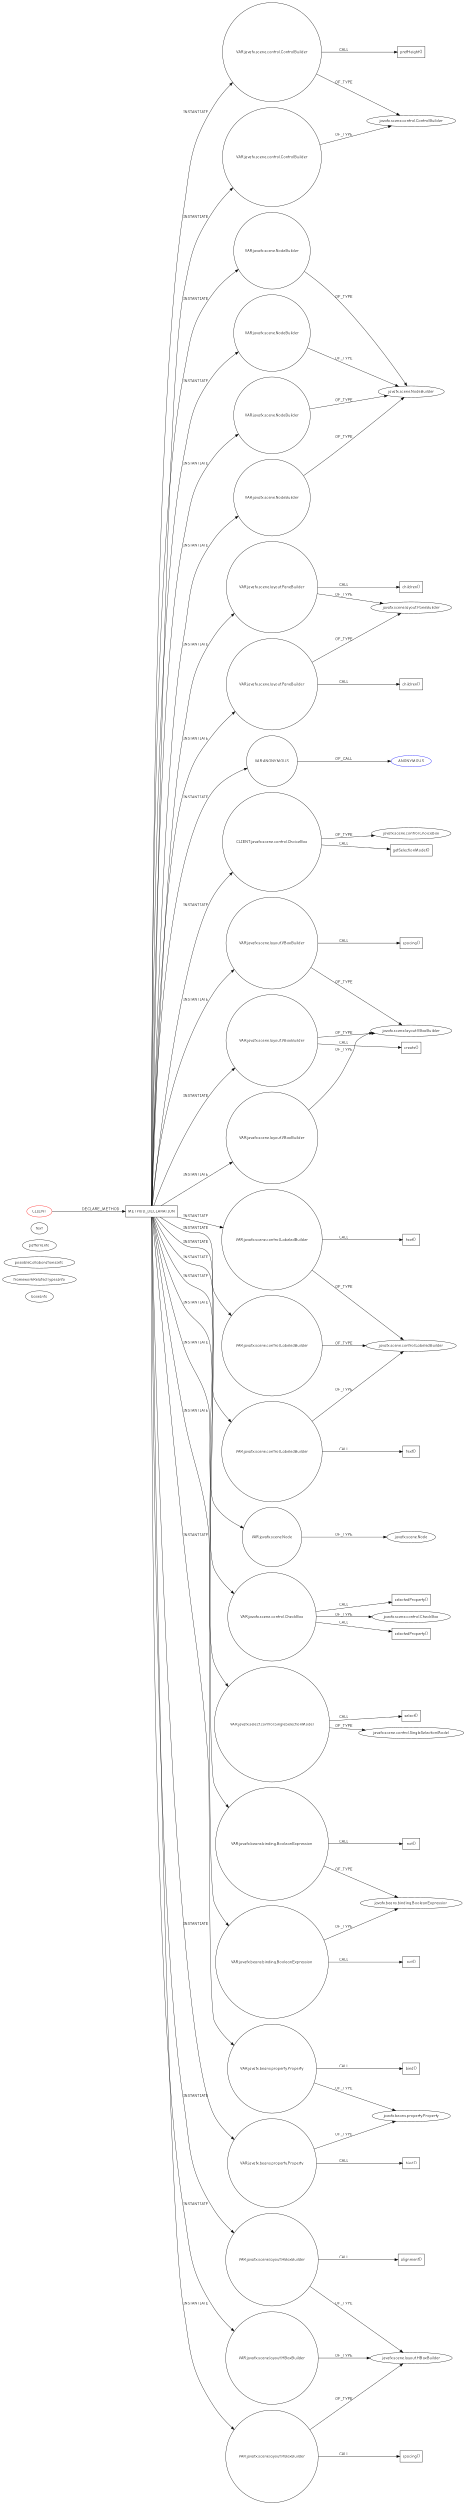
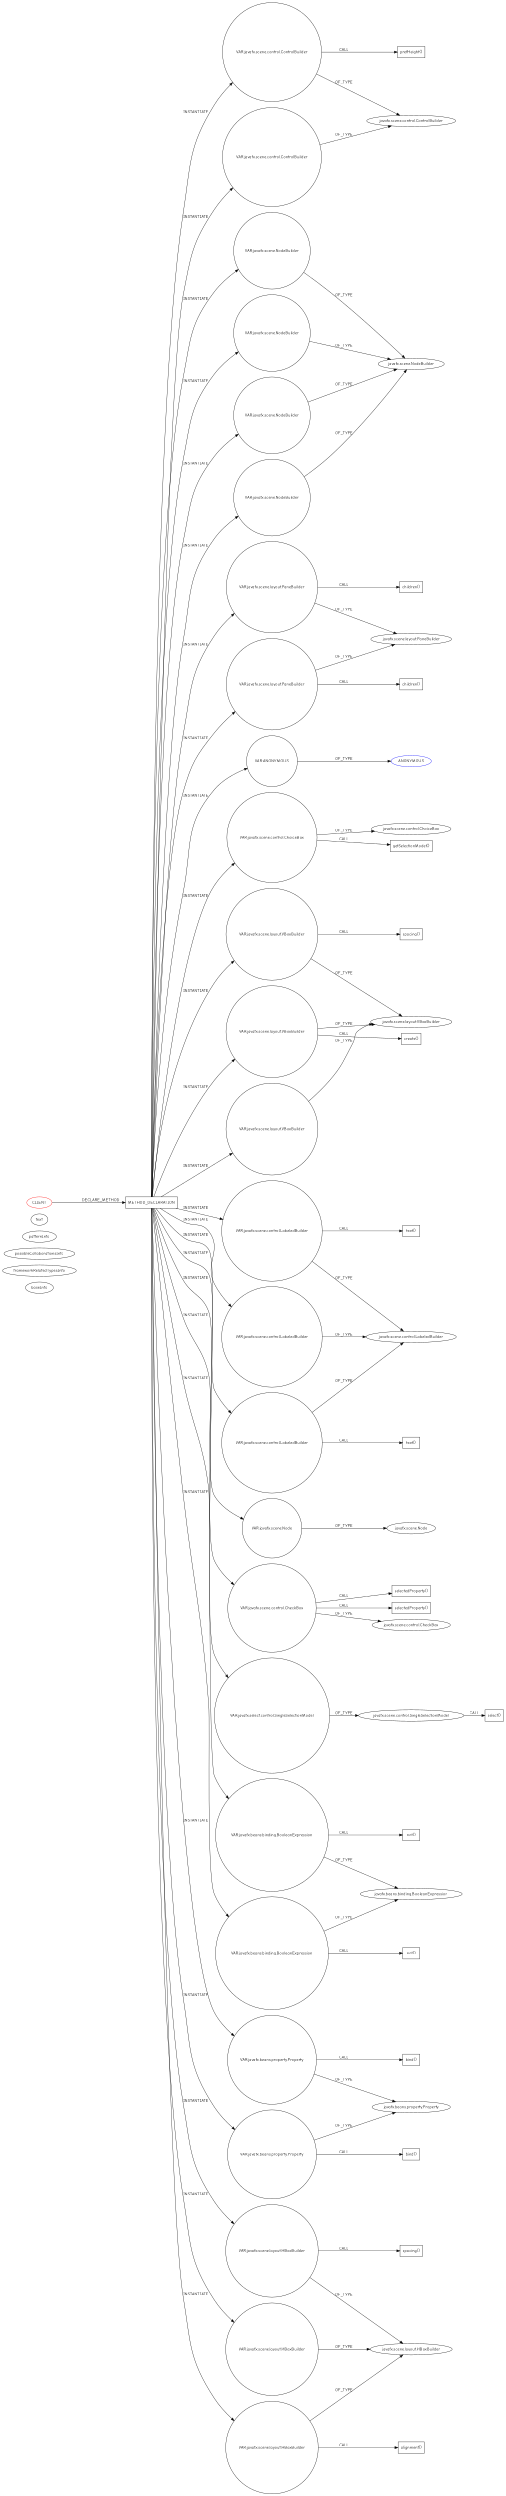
edge "VAR:ANONYMOUS" -> "ANONYMOUS": label "OF_CALL" -> "OF_TYPE"
node "CLIENT:javafx.scene.control.ChoiceBox": label "CLIENT:javafx.scene.control.ChoiceBox" -> "VAR:javafx.scene.control.ChoiceBox"
edge "VAR:javafx.select.control.SingleSelectionModel" -> "select()": now "javafx.scene.control.SingleSelectionModel" -> "select()"
